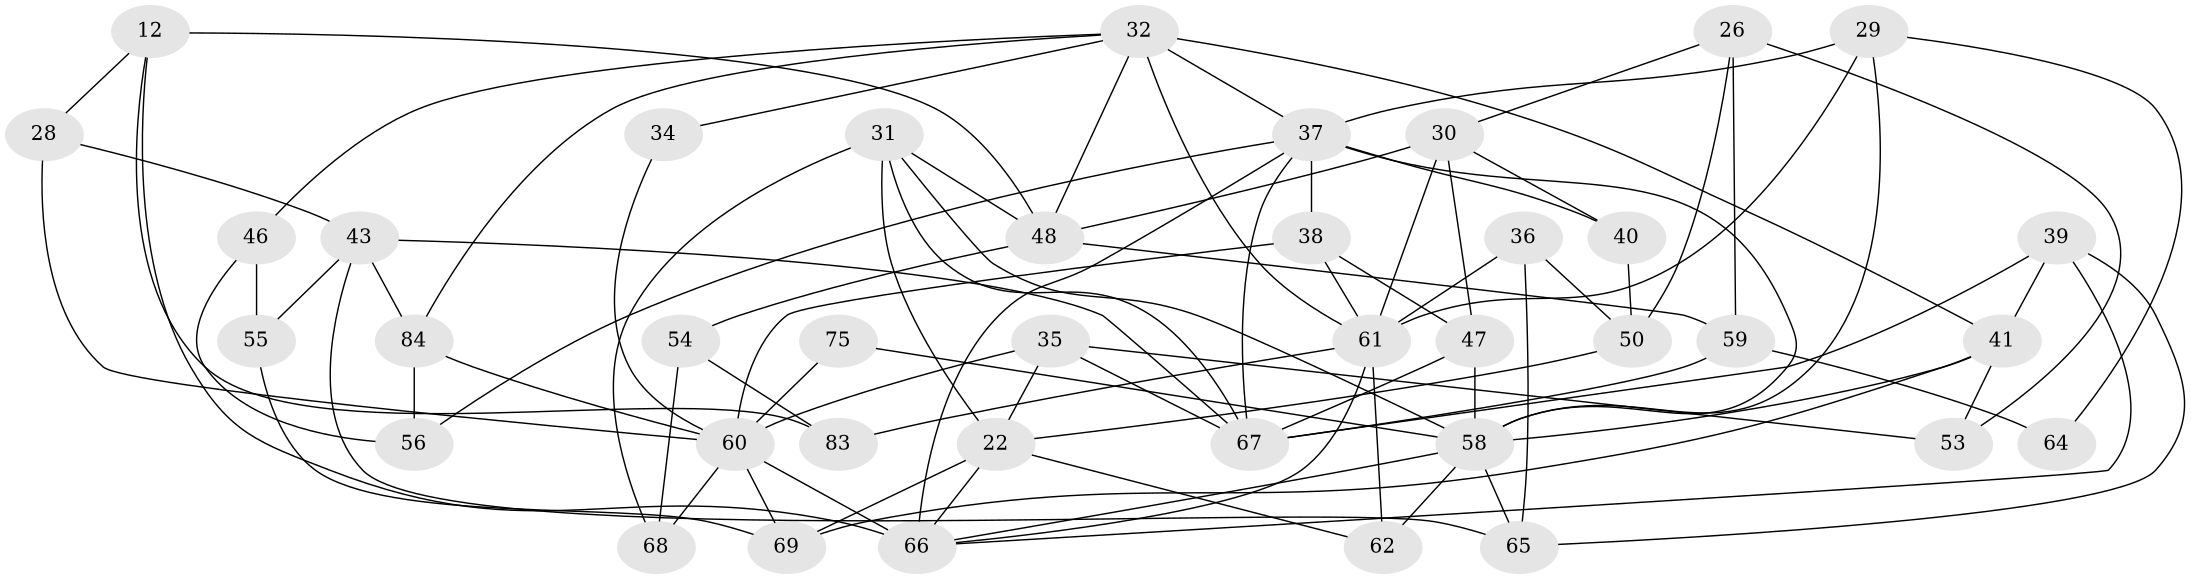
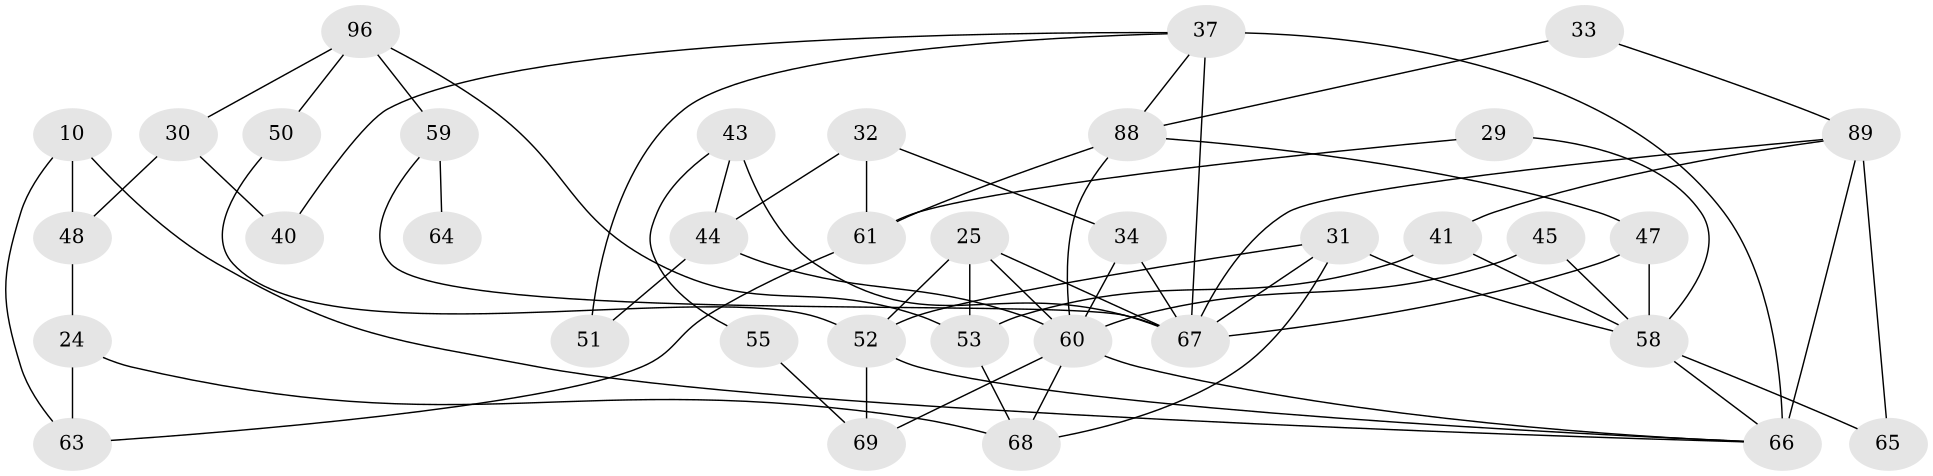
node "12": label "12" -> "10"
node "33": added
node "26": label "26" -> "96"
edge "29" -- "37": removed
edge "32" -- "37": removed
node "28": removed
edge "32" -- "48": removed
edge "32" -- "41": removed
edge "29" -- "64": removed
edge "31" -- "48": removed
node "46": removed
node "38": label "38" -> "88"
edge "30" -- "61": removed
edge "30" -- "47": removed
node "36": removed
node "39": label "39" -> "89"
edge "37" -- "58": removed
edge "48" -- "59": removed
edge "34" -- "67": added
edge "40" -- "50": removed
node "84": label "84" -> "44"
node "54": label "54" -> "24"
node "75": label "75" -> "45"
node "35": label "35" -> "25"
edge "53" -- "68": added
node "56": label "56" -> "51"
node "83": label "83" -> "63"
node "22": label "22" -> "52"
edge "41" -- "69": removed
edge "61" -- "66": removed
edge "43" -- "65": removed
node "62": removed
